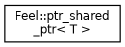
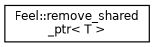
node "Feel::ptr_shared _ptr< T >": label "Feel::ptr_shared _ptr< T >" -> "Feel::remove_shared _ptr< T >"
